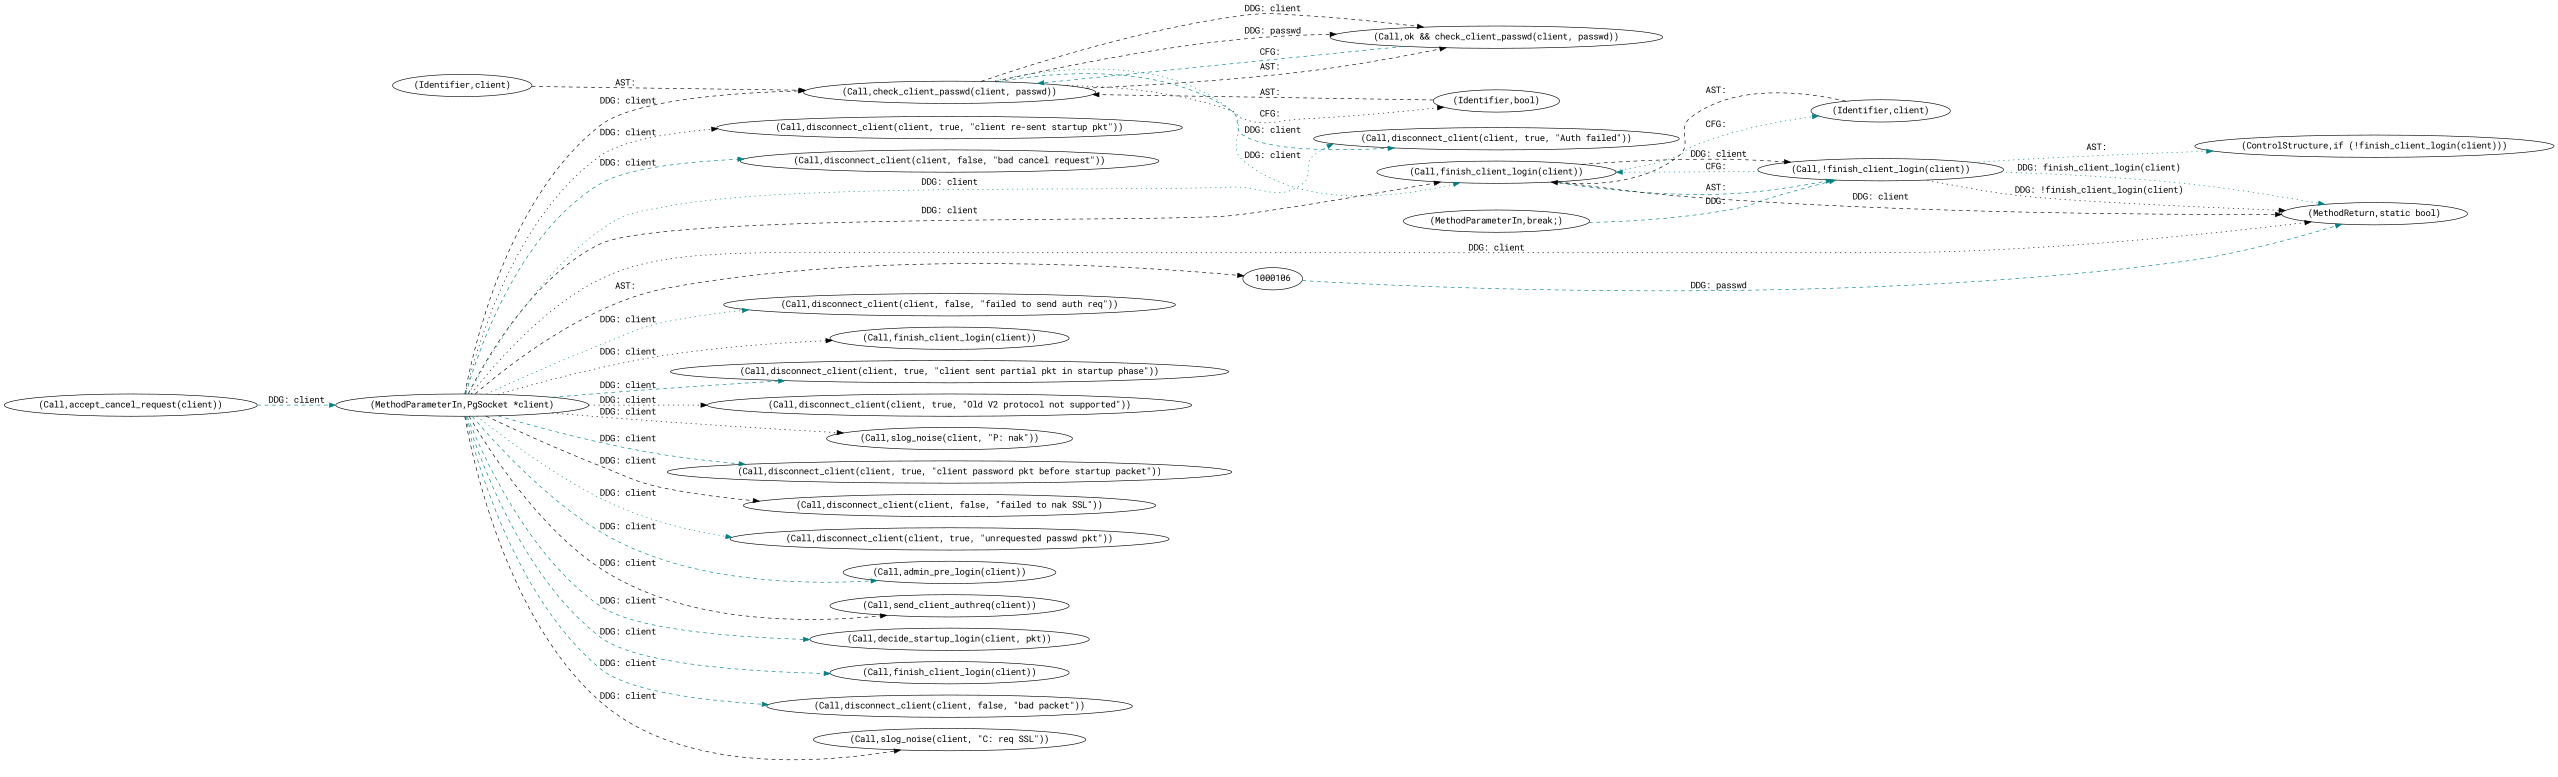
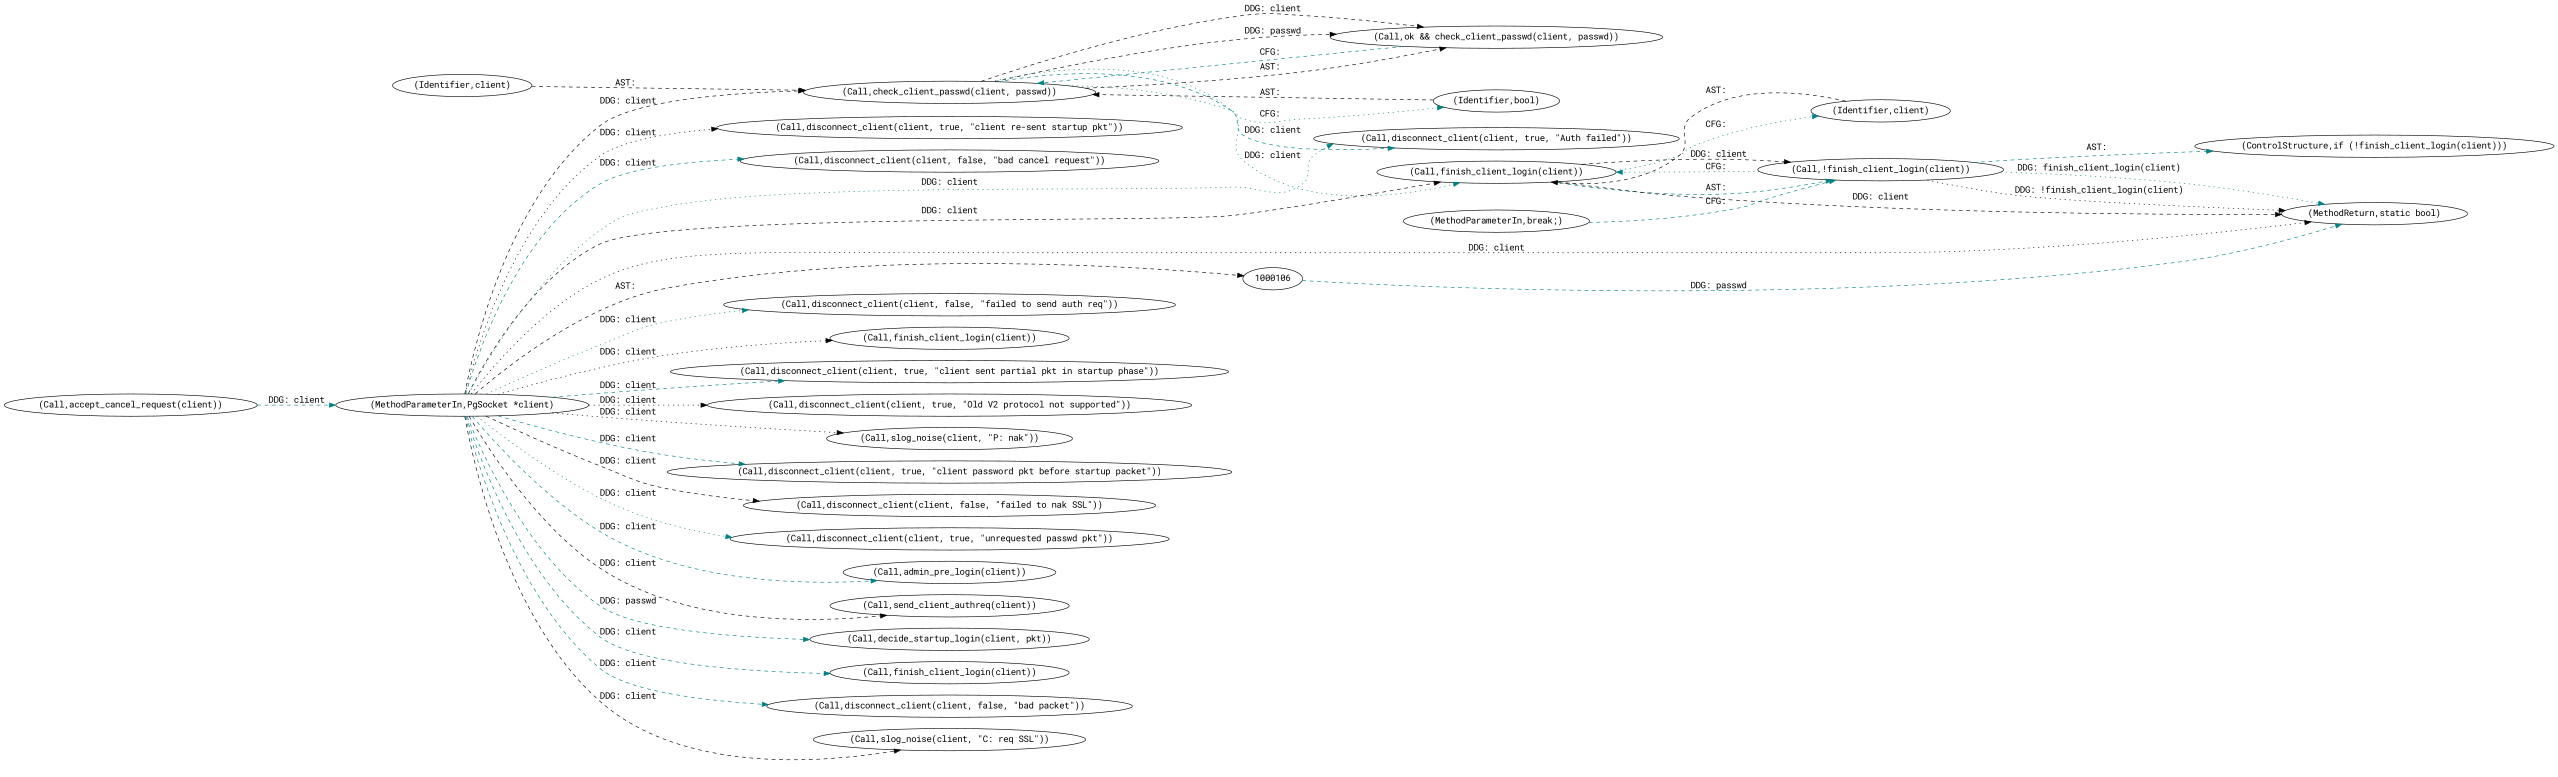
edge "(Call,check_client_passwd(client, passwd))" -> "(Identifier,bool)": color black -> teal
edge "(Call,!finish_client_login(client))" -> "(ControlStructure,if (!finish_client_login(client)))": style dotted -> dashed
edge "(MethodParameterIn,break;)" -> "(Call,!finish_client_login(client))": label "DDG: " -> "CFG: "
edge "(MethodParameterIn,PgSocket *client)" -> "(Call,decide_startup_login(client, pkt))": label "DDG: client" -> "DDG: passwd"
